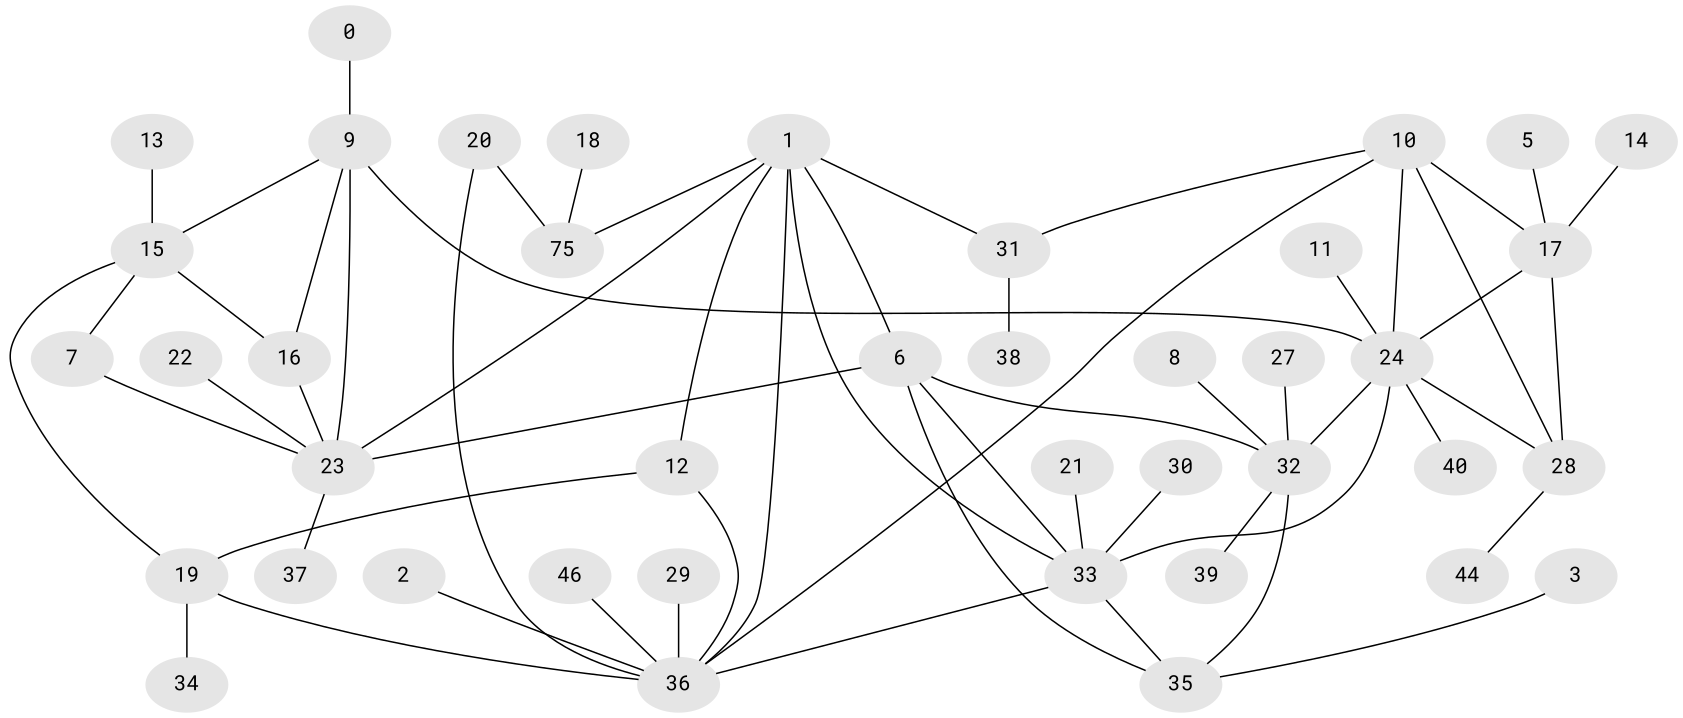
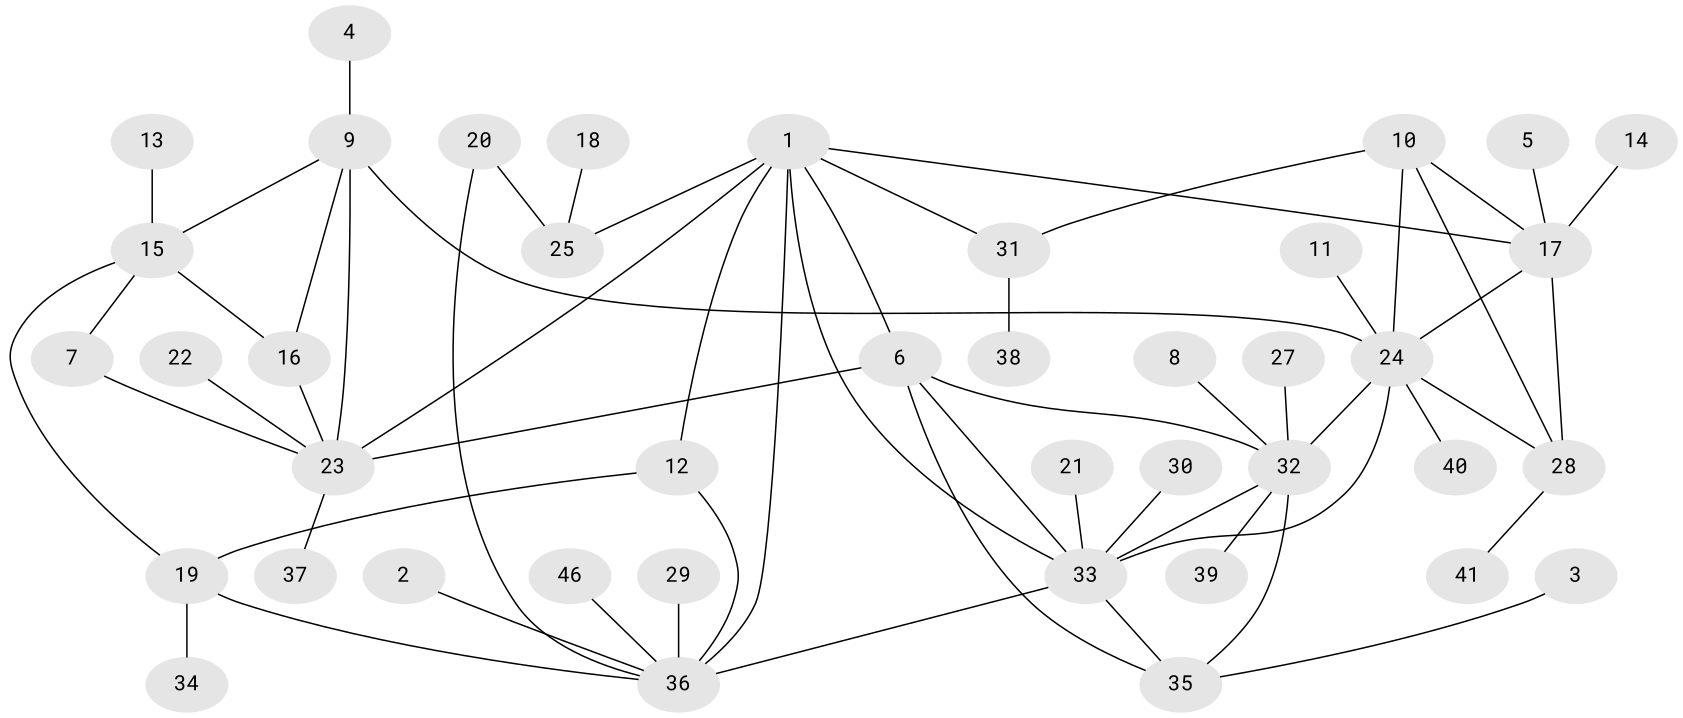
node "0": label "0" -> "4"
edge "1" -- "17": added
node "75": label "75" -> "25"
edge "10" -- "36": removed
edge "32" -- "33": added
node "44": label "44" -> "41"
